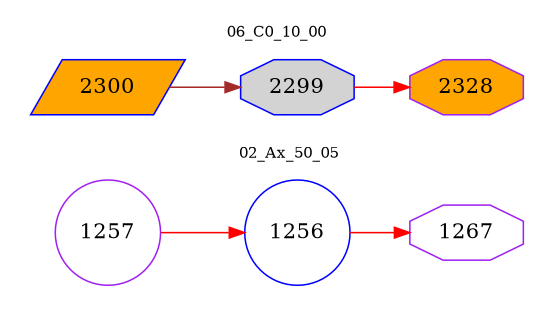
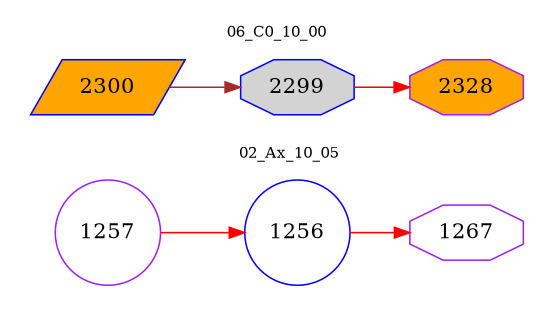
cluster "02_Ax_50_05": label "02_Ax_50_05" -> "02_Ax_10_05"
